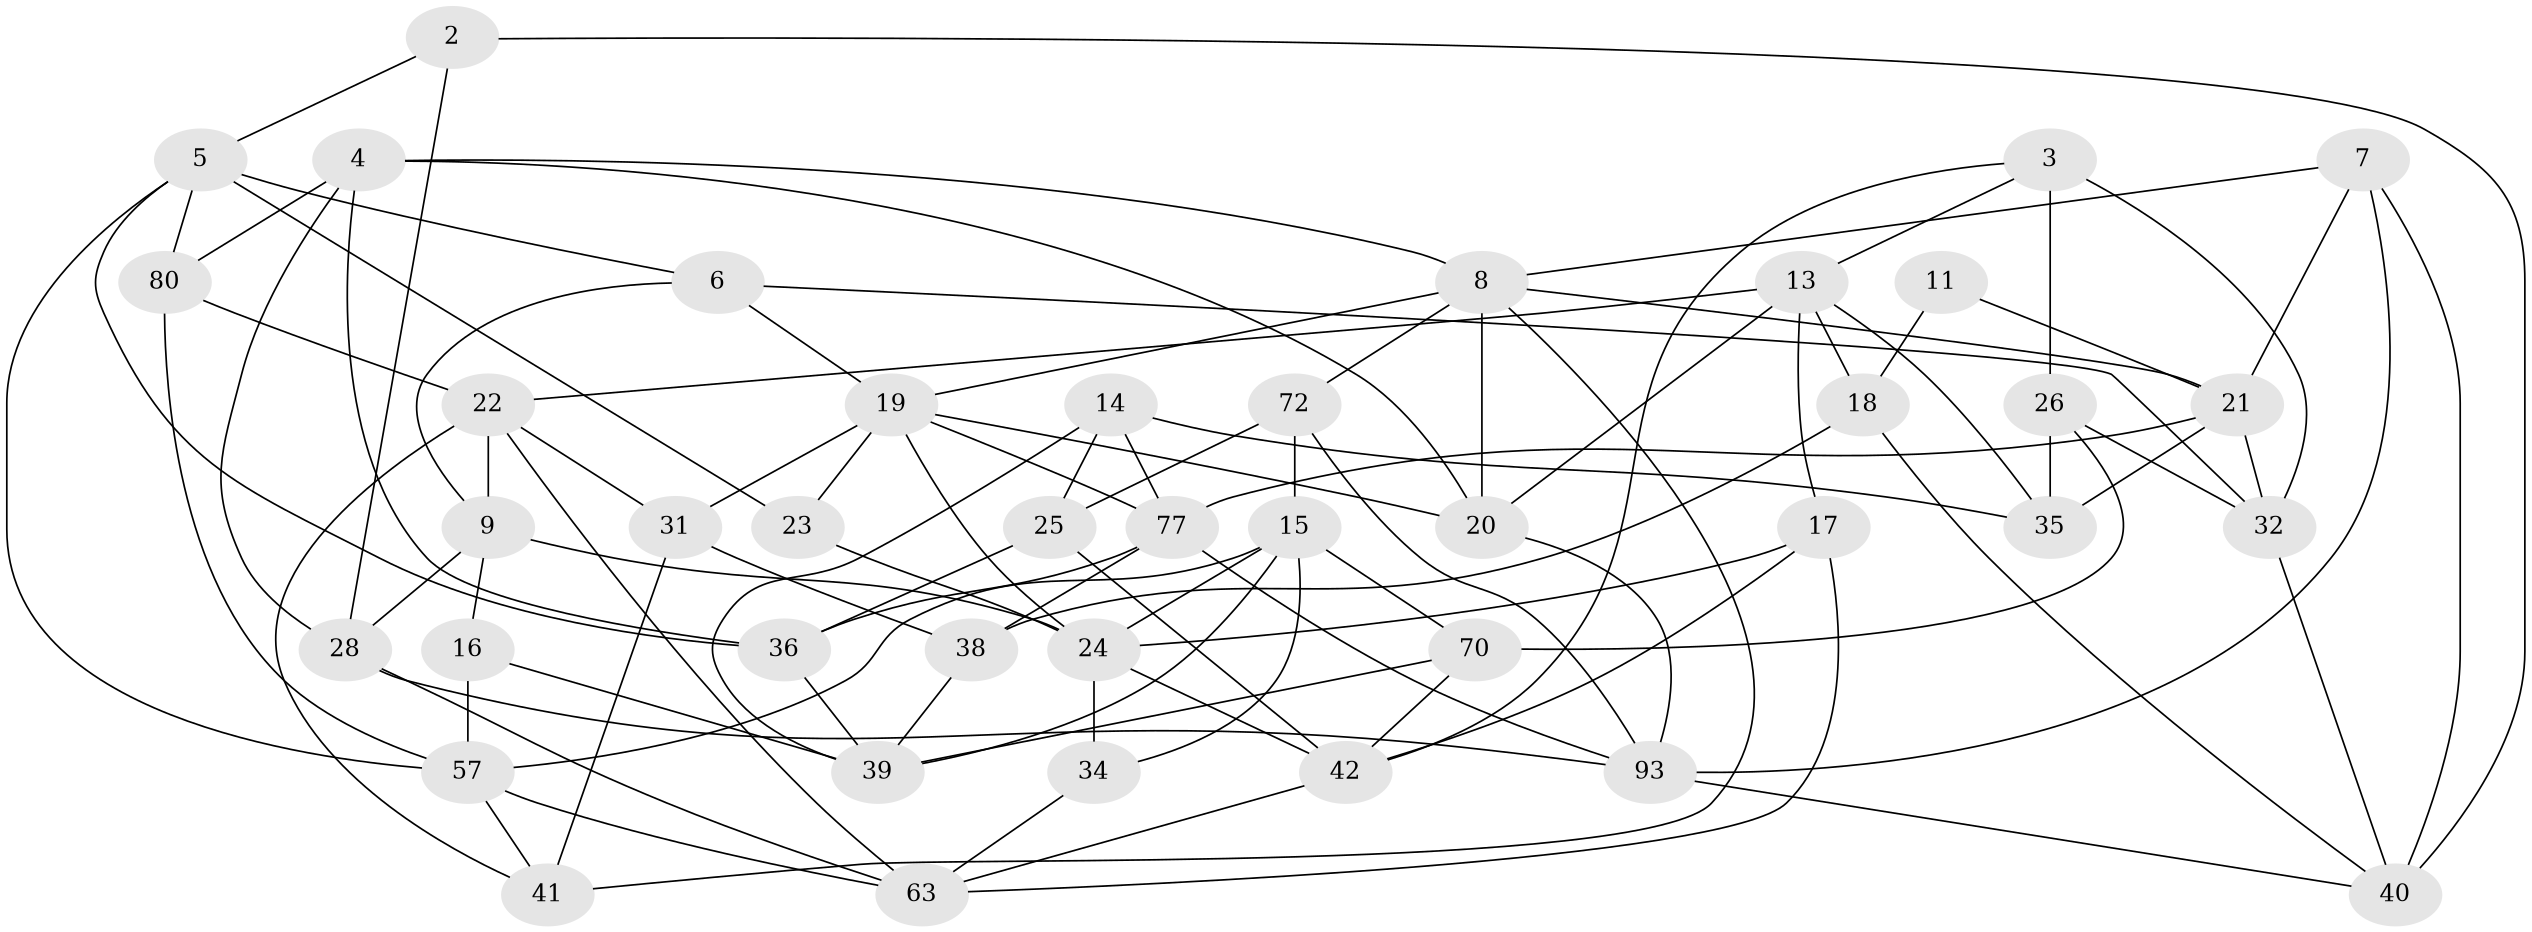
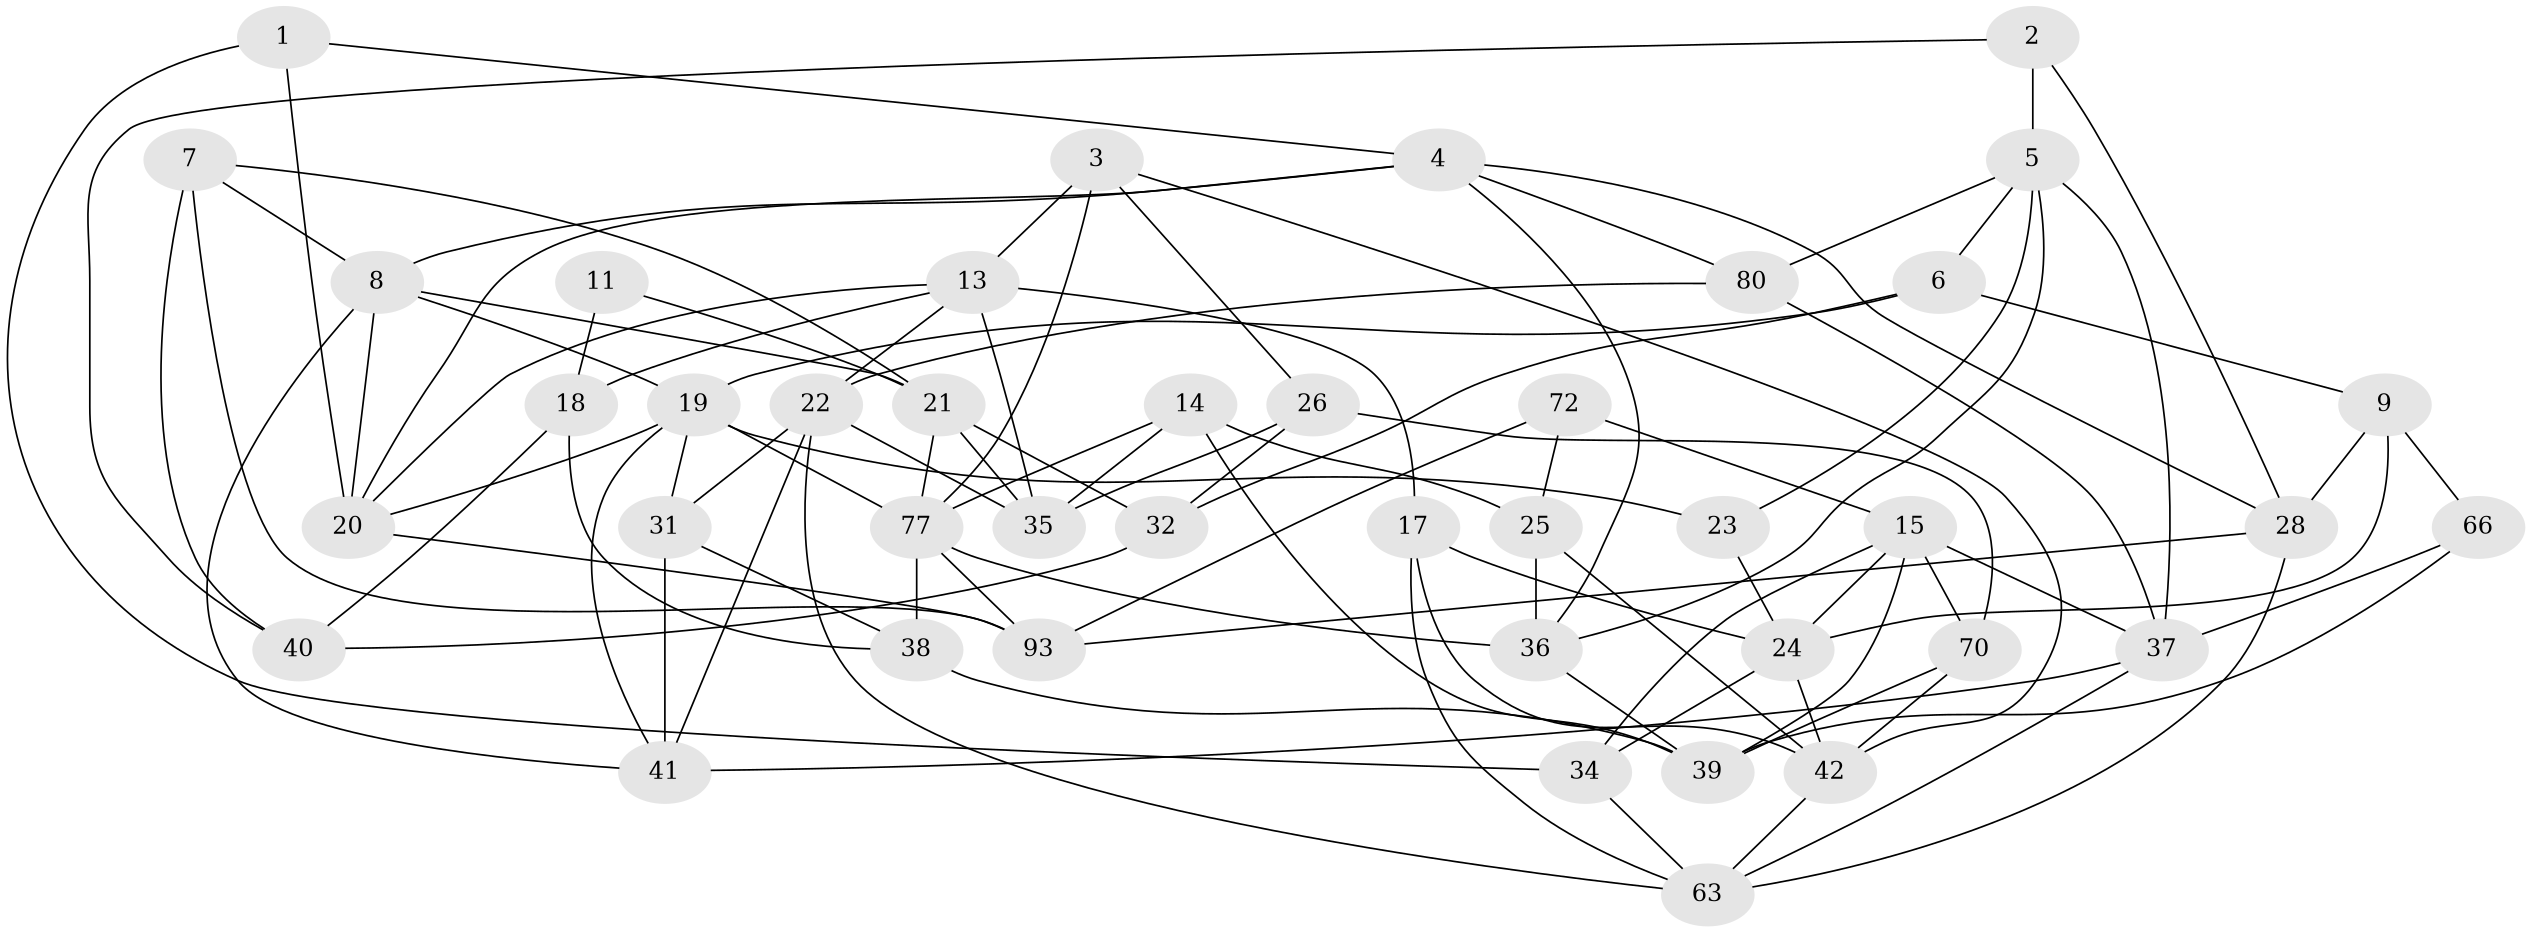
node "1": added
edge "3" -- "32": now "3" -- "77"
edge "8" -- "72": removed
edge "22" -- "9": now "22" -- "35"
edge "19" -- "24": now "19" -- "41"
node "16": label "16" -> "66"
node "57": label "57" -> "37"
edge "93" -- "40": removed
